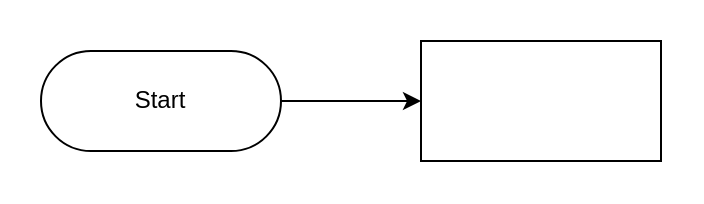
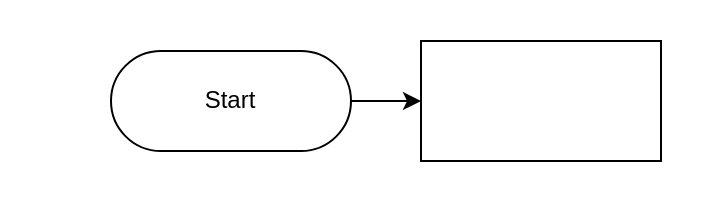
node "Start": moved (161, 101) -> (231, 101)
